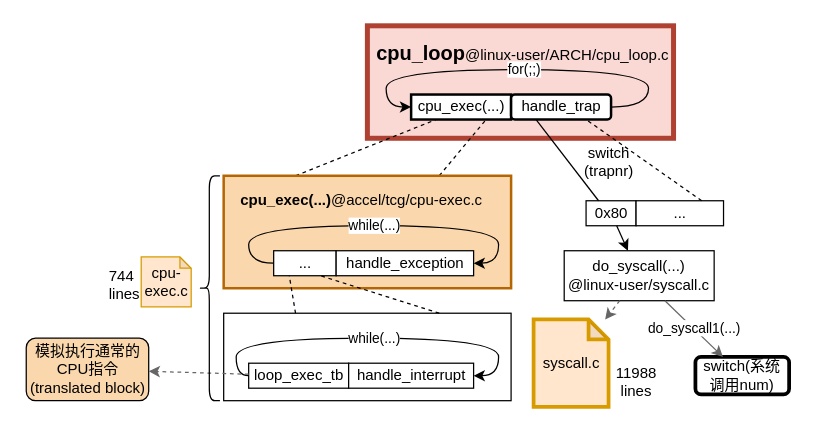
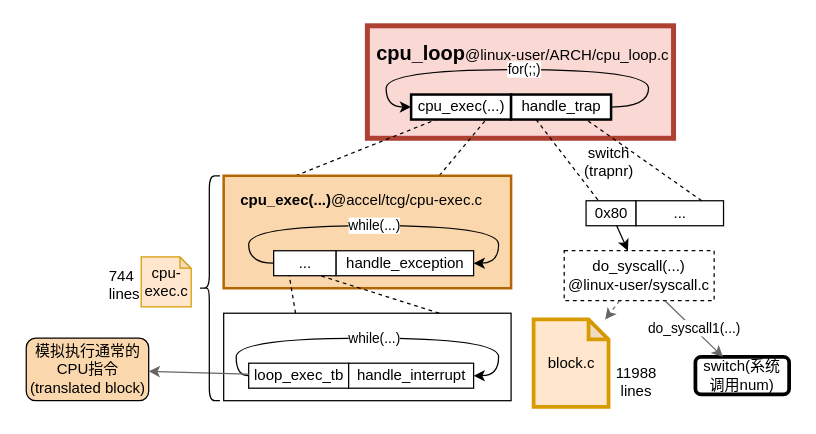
node "handle_trap": shape rounded rectangle -> rectangle
edge "handle_trap" -- "0x80": style solid -> dashed
node "do_syscall(...) @linux-user/syscall.c": style solid -> dashed
node "syscall.c": label "syscall.c" -> "block.c"
edge "loop_exec_tb" -> "模拟执行通常的CPU指令 (translated block)": style dashed -> solid
